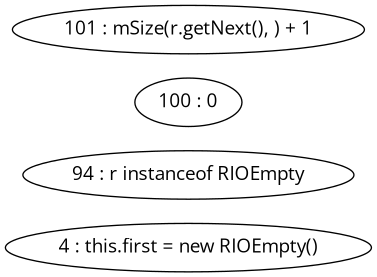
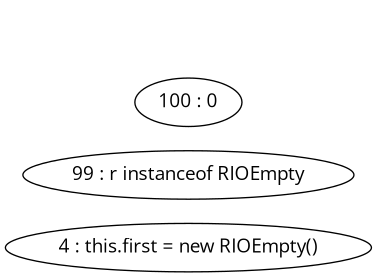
node "101 : mSize(r.getNext(), ) + 1": removed
node "94 : r instanceof RIOEmpty": label "94 : r instanceof RIOEmpty" -> "99 : r instanceof RIOEmpty"
